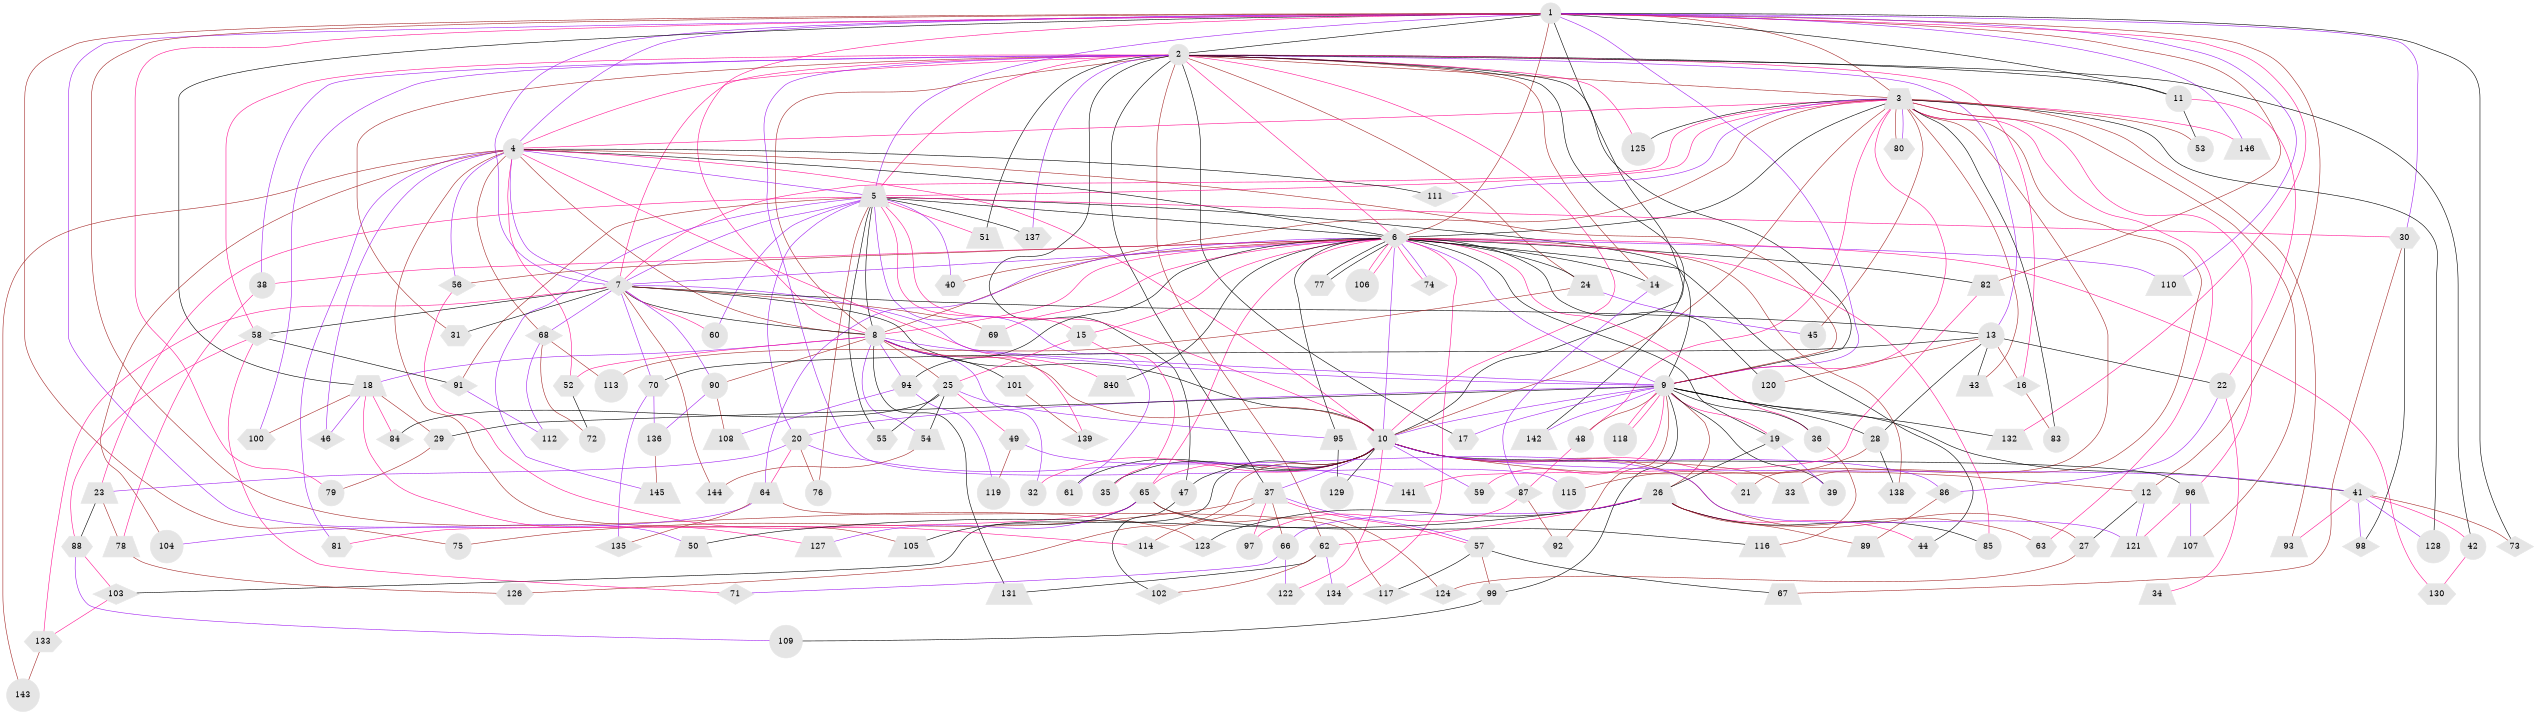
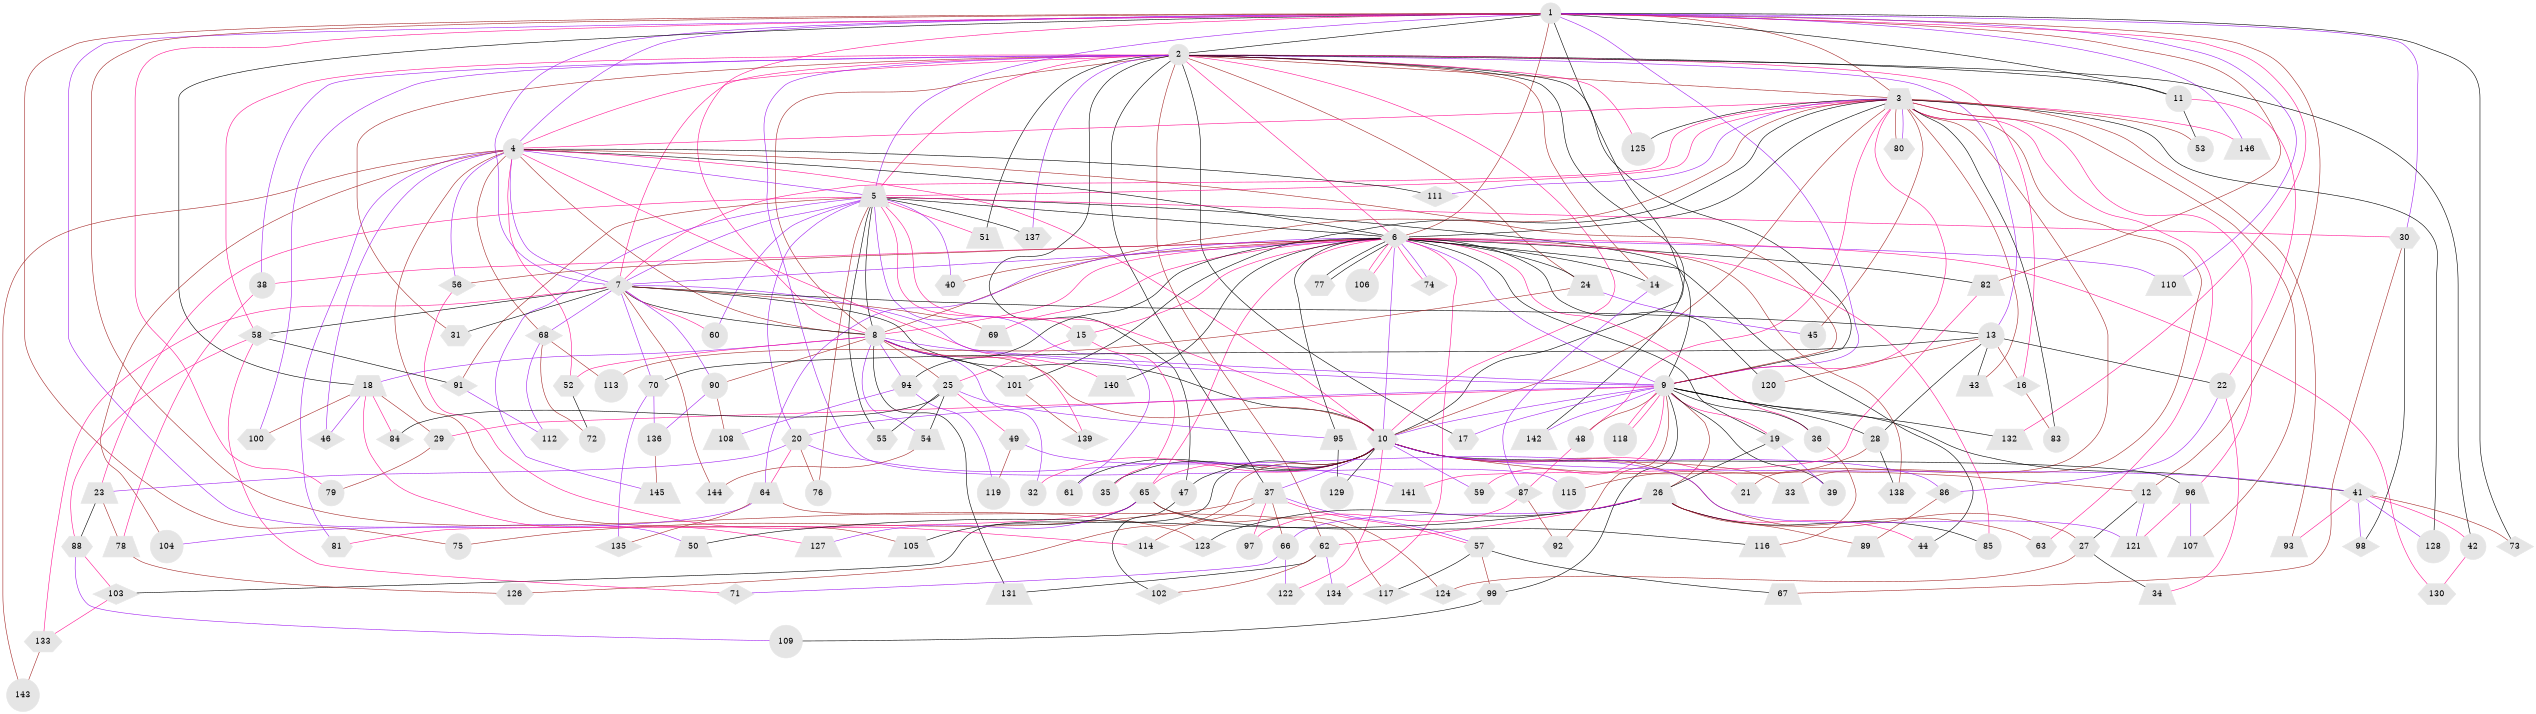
edge "3" -- "101": added
node "840": label "840" -> "140"
edge "9" -- "29": color black -> deeppink
edge "27" -- "34": added
